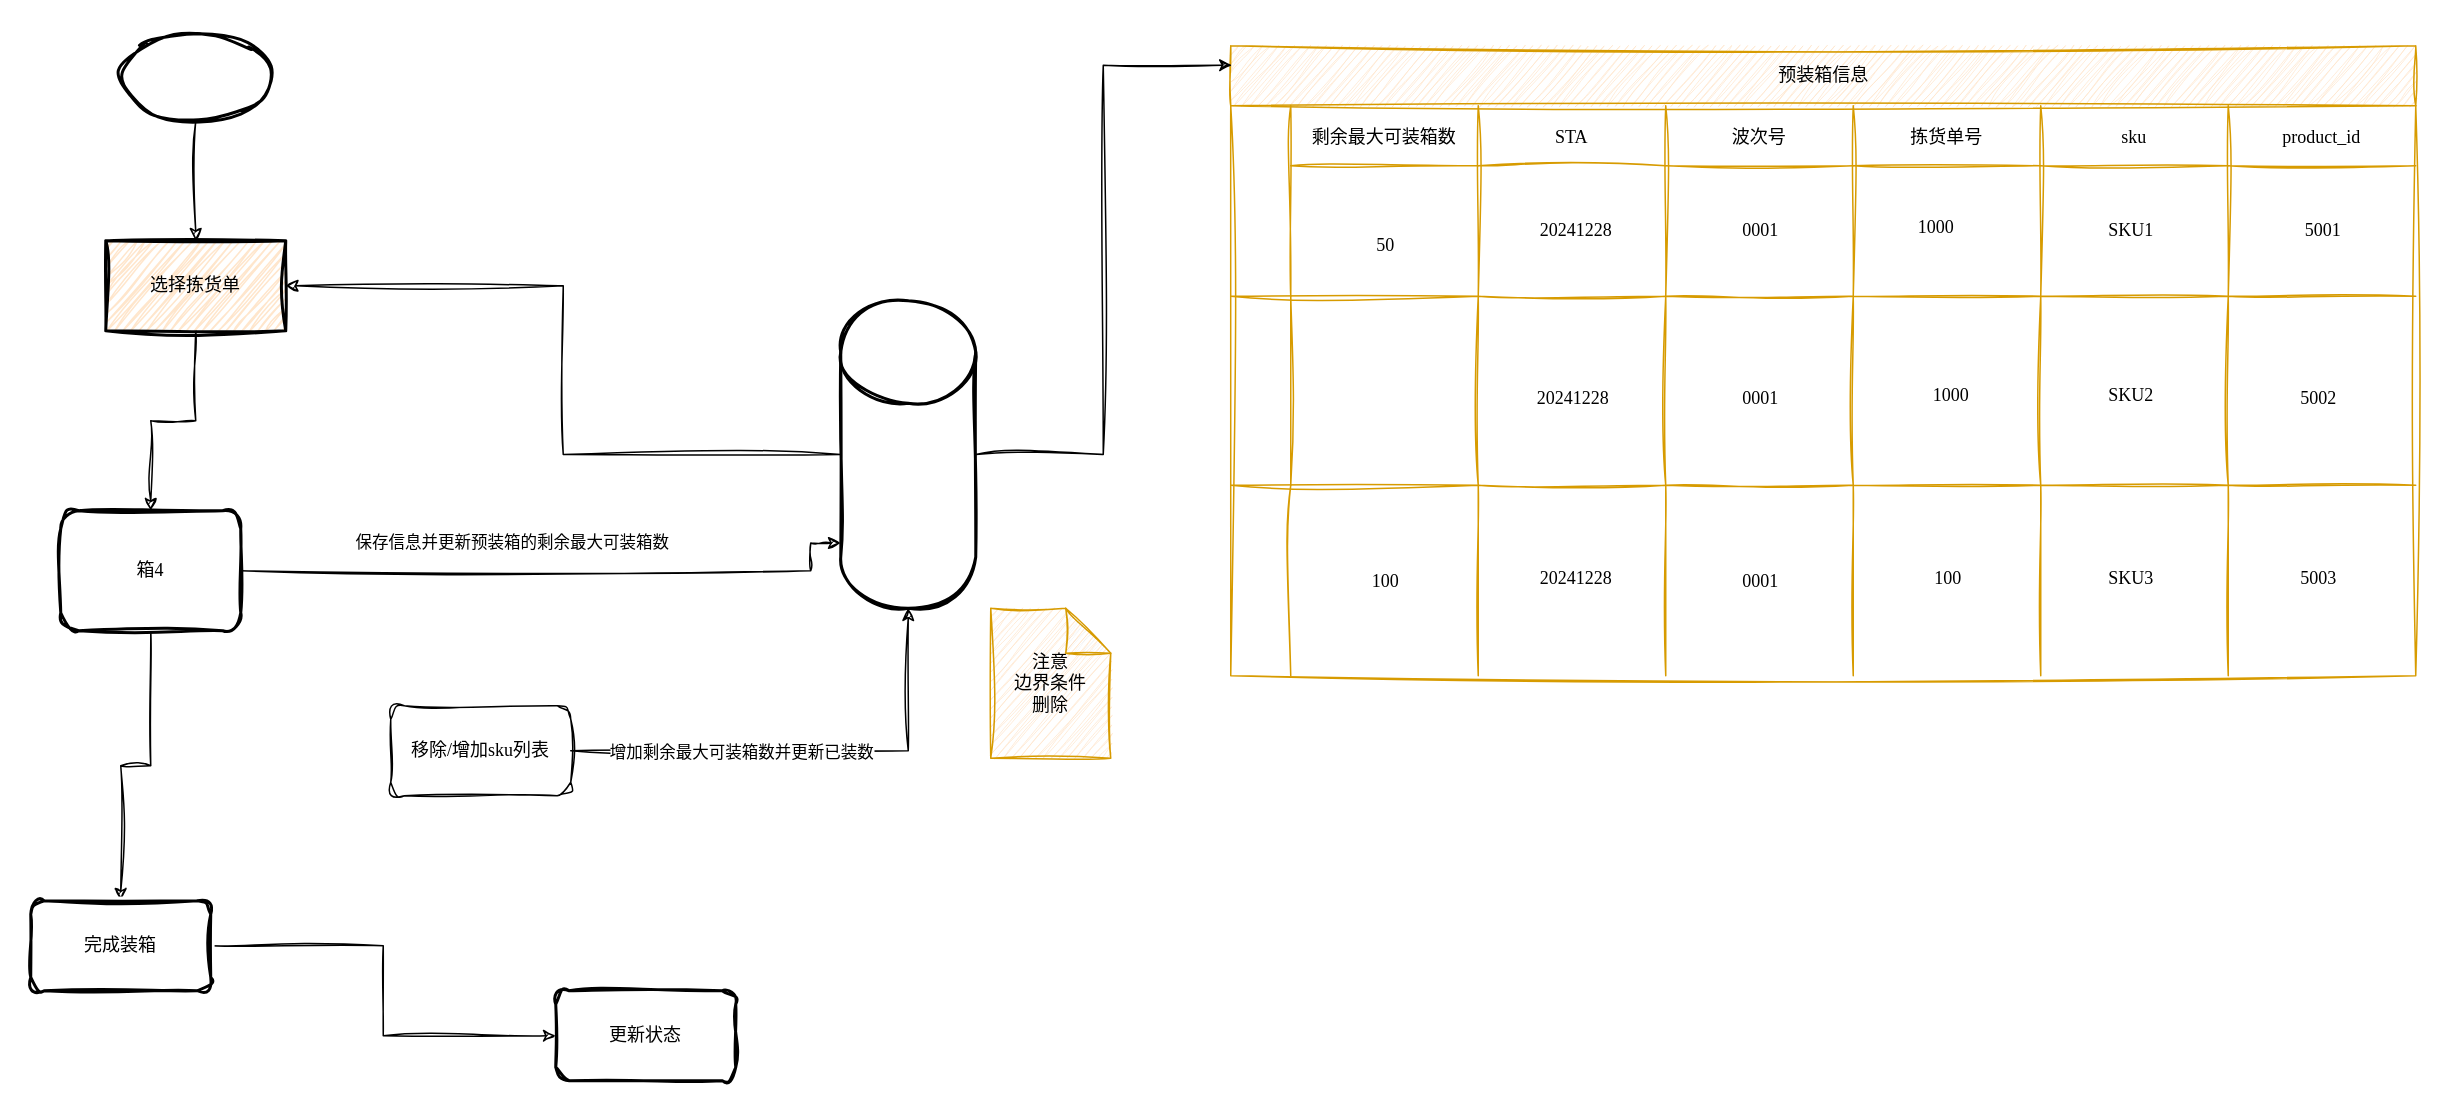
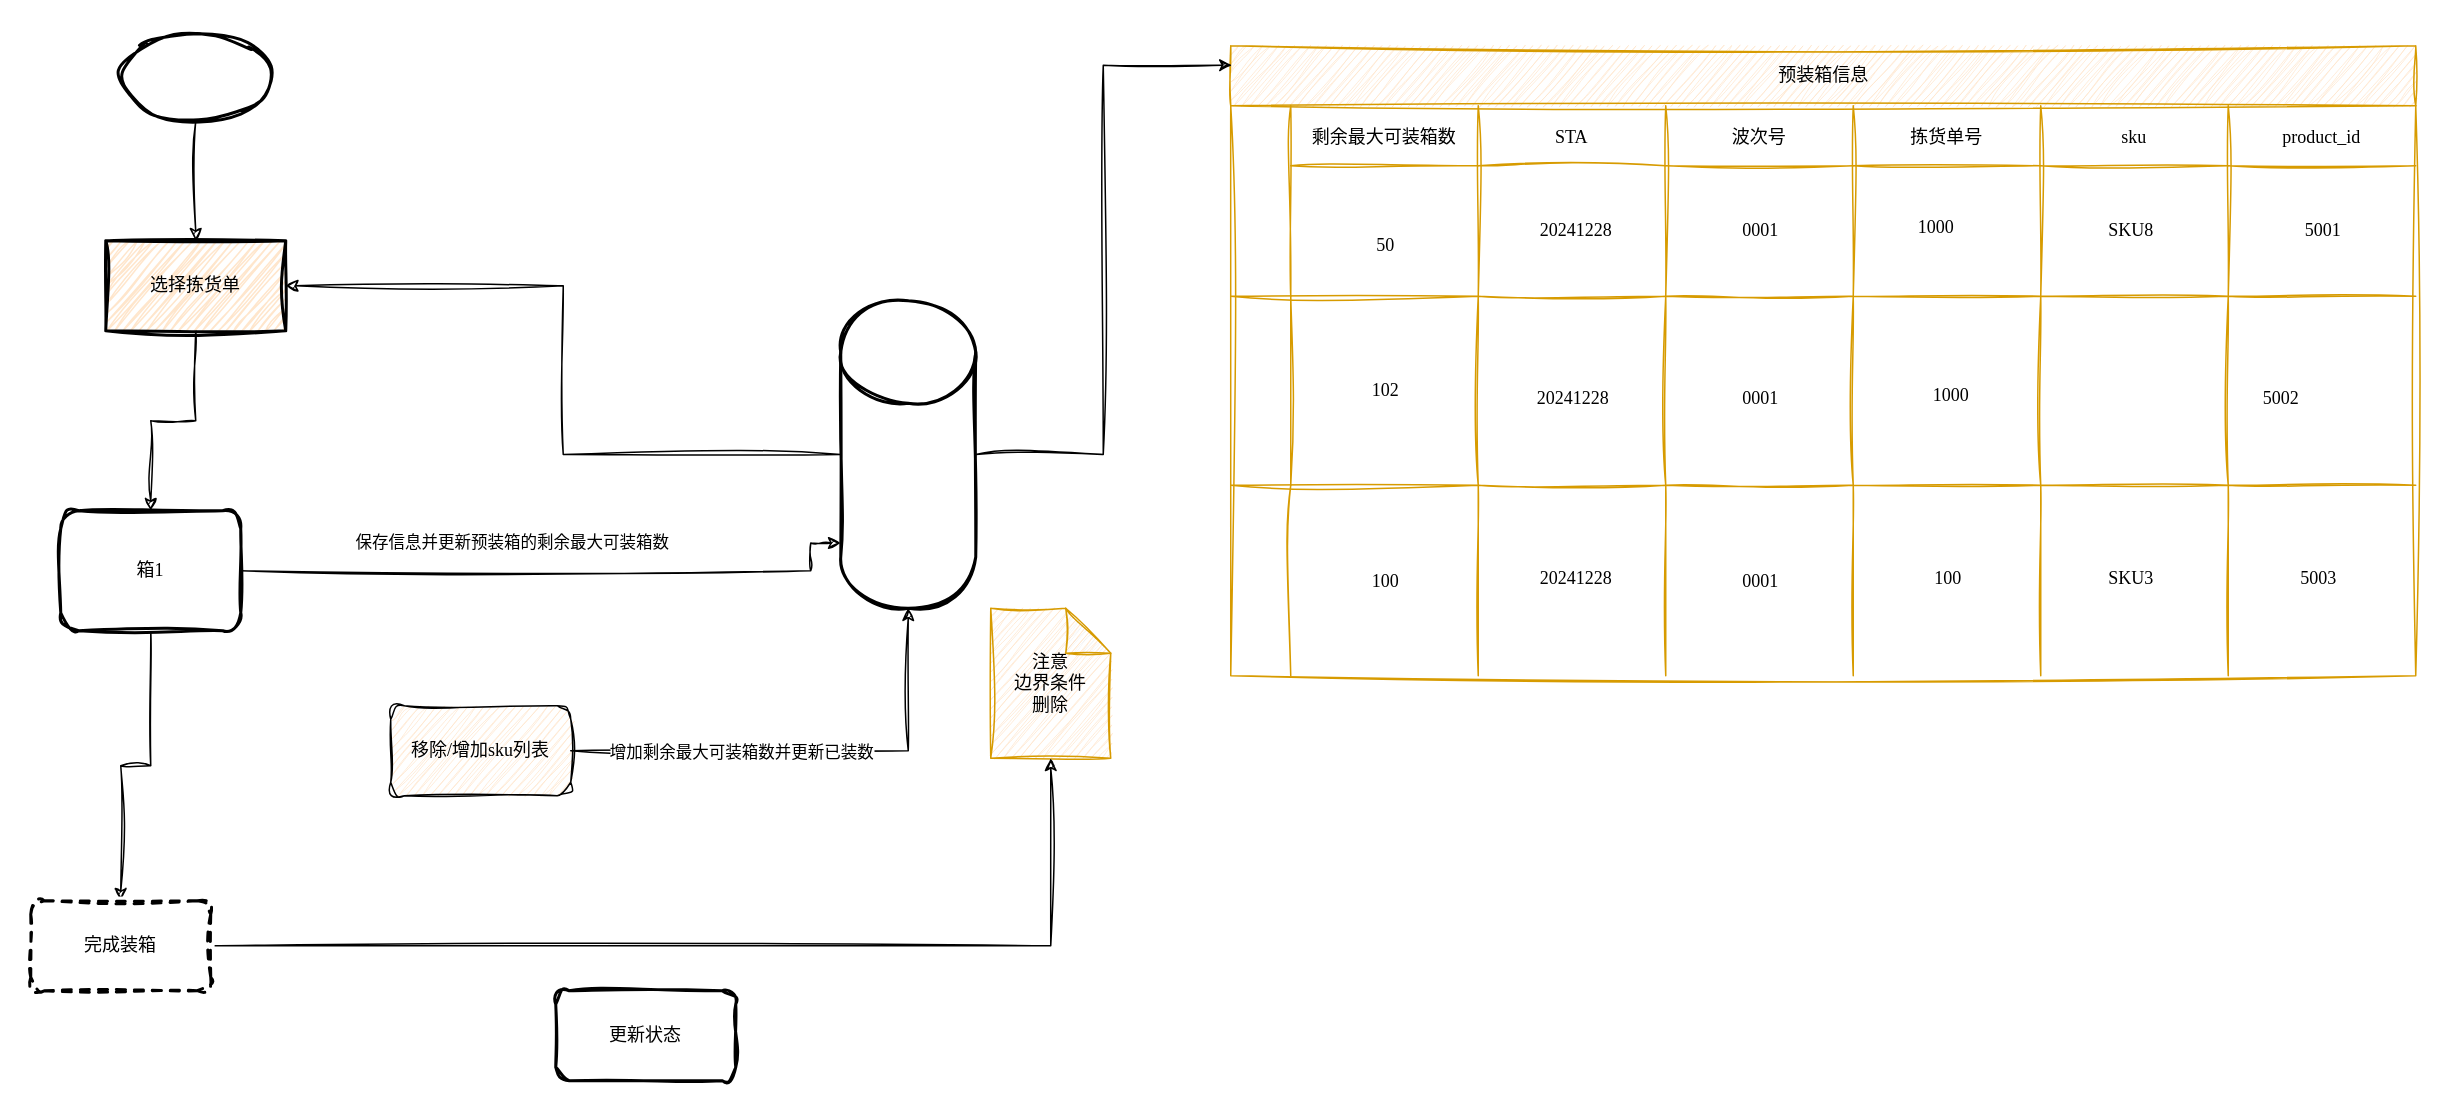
node "SKU1": label "SKU1" -> "SKU8"
node "102": added
node "SKU2": removed
node "5002": moved (2318, 398) -> (2281, 398)
node "箱4": label "箱4" -> "箱1"
node "移除/增加sku列表": fillcolor #ffffff -> #ffe6cc
node "完成装箱": style solid -> dashed
edge "完成装箱" -> "更新状态": now "完成装箱" -> "注意 边界条件 删除"
